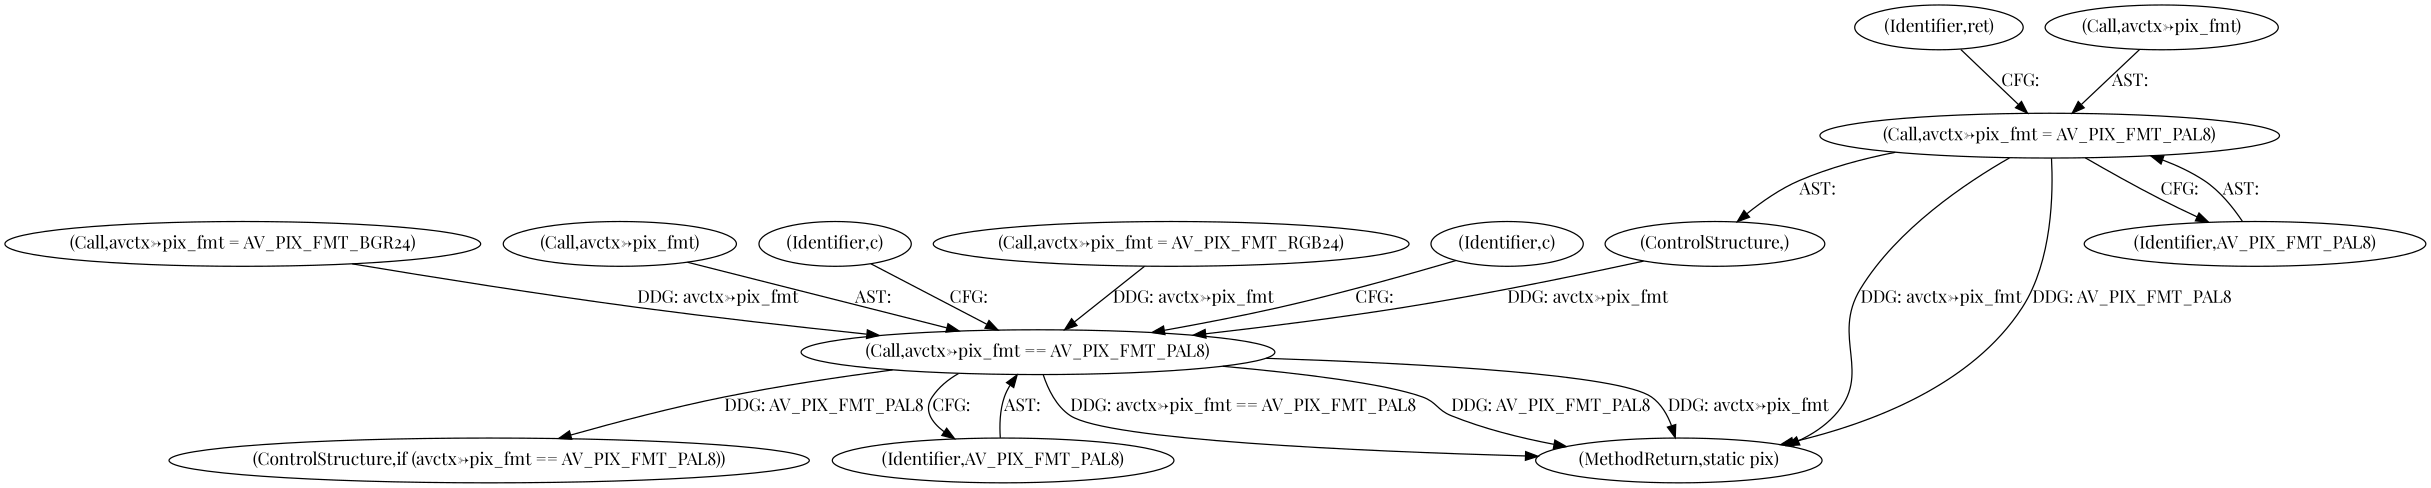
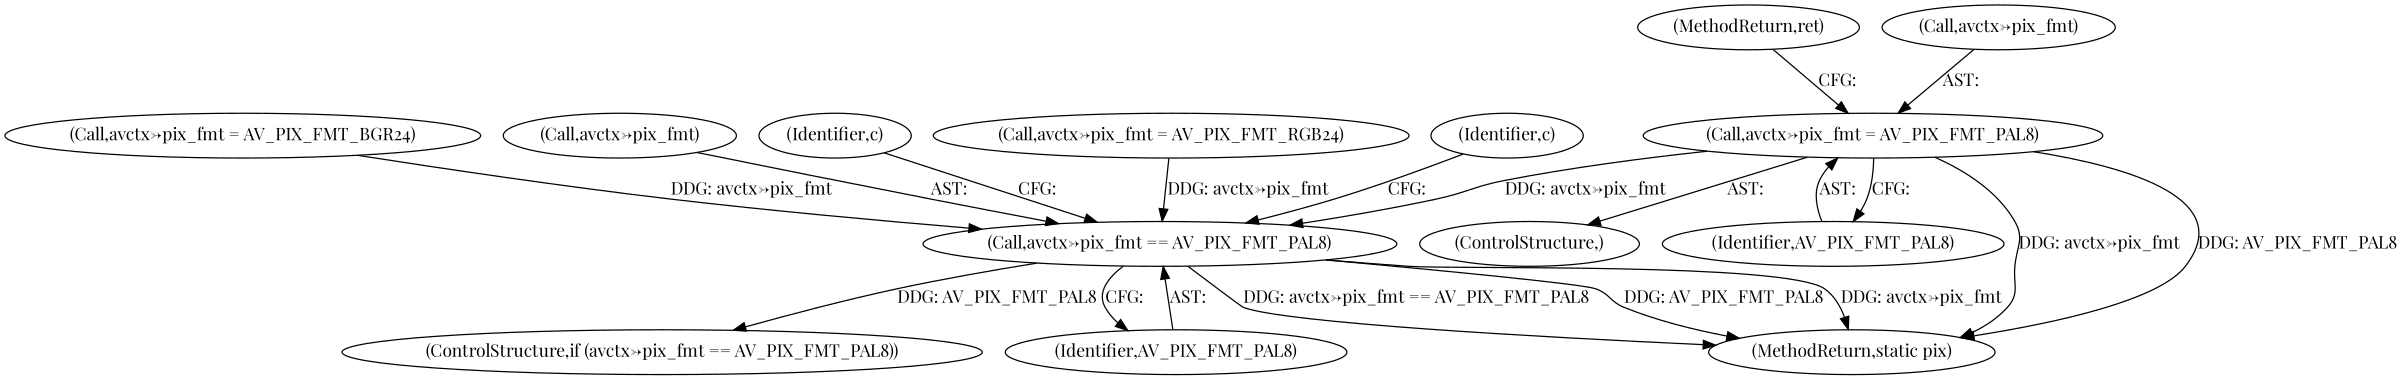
node "(Identifier,ret)": label "(Identifier,ret)" -> "(MethodReturn,ret)"
edge "(ControlStructure,)" -> "(Call,avctx->pix_fmt == AV_PIX_FMT_PAL8)": now "(Call,avctx->pix_fmt = AV_PIX_FMT_PAL8)" -> "(Call,avctx->pix_fmt == AV_PIX_FMT_PAL8)"
